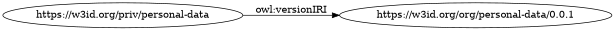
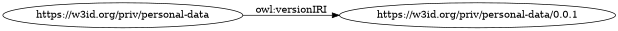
node "https://w3id.org/org/personal-data/0.0.1": label "https://w3id.org/org/personal-data/0.0.1" -> "https://w3id.org/priv/personal-data/0.0.1"
